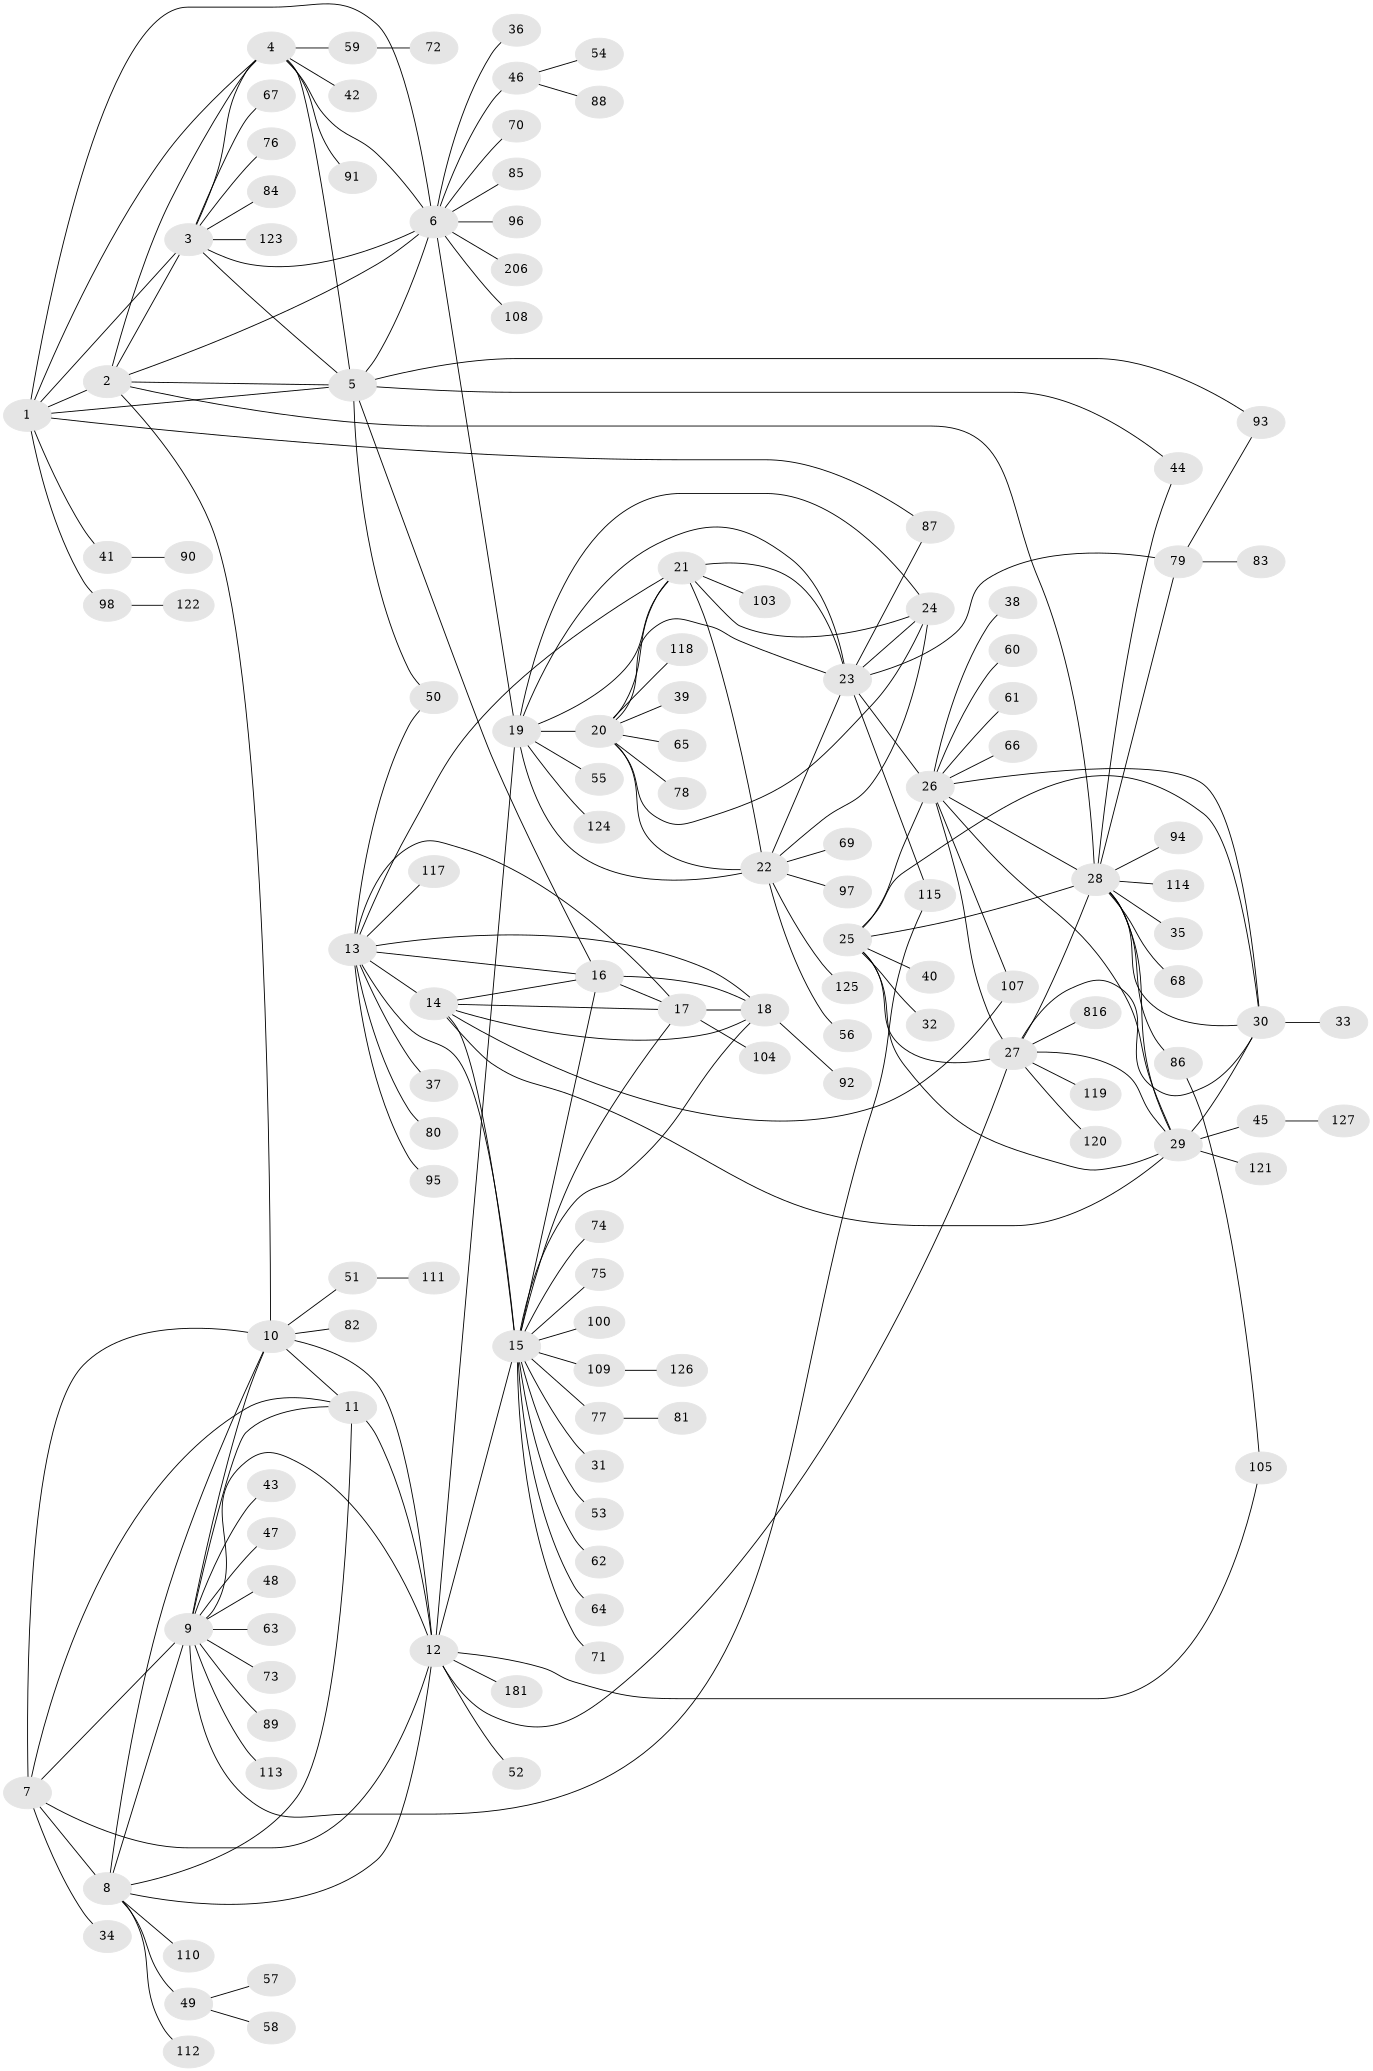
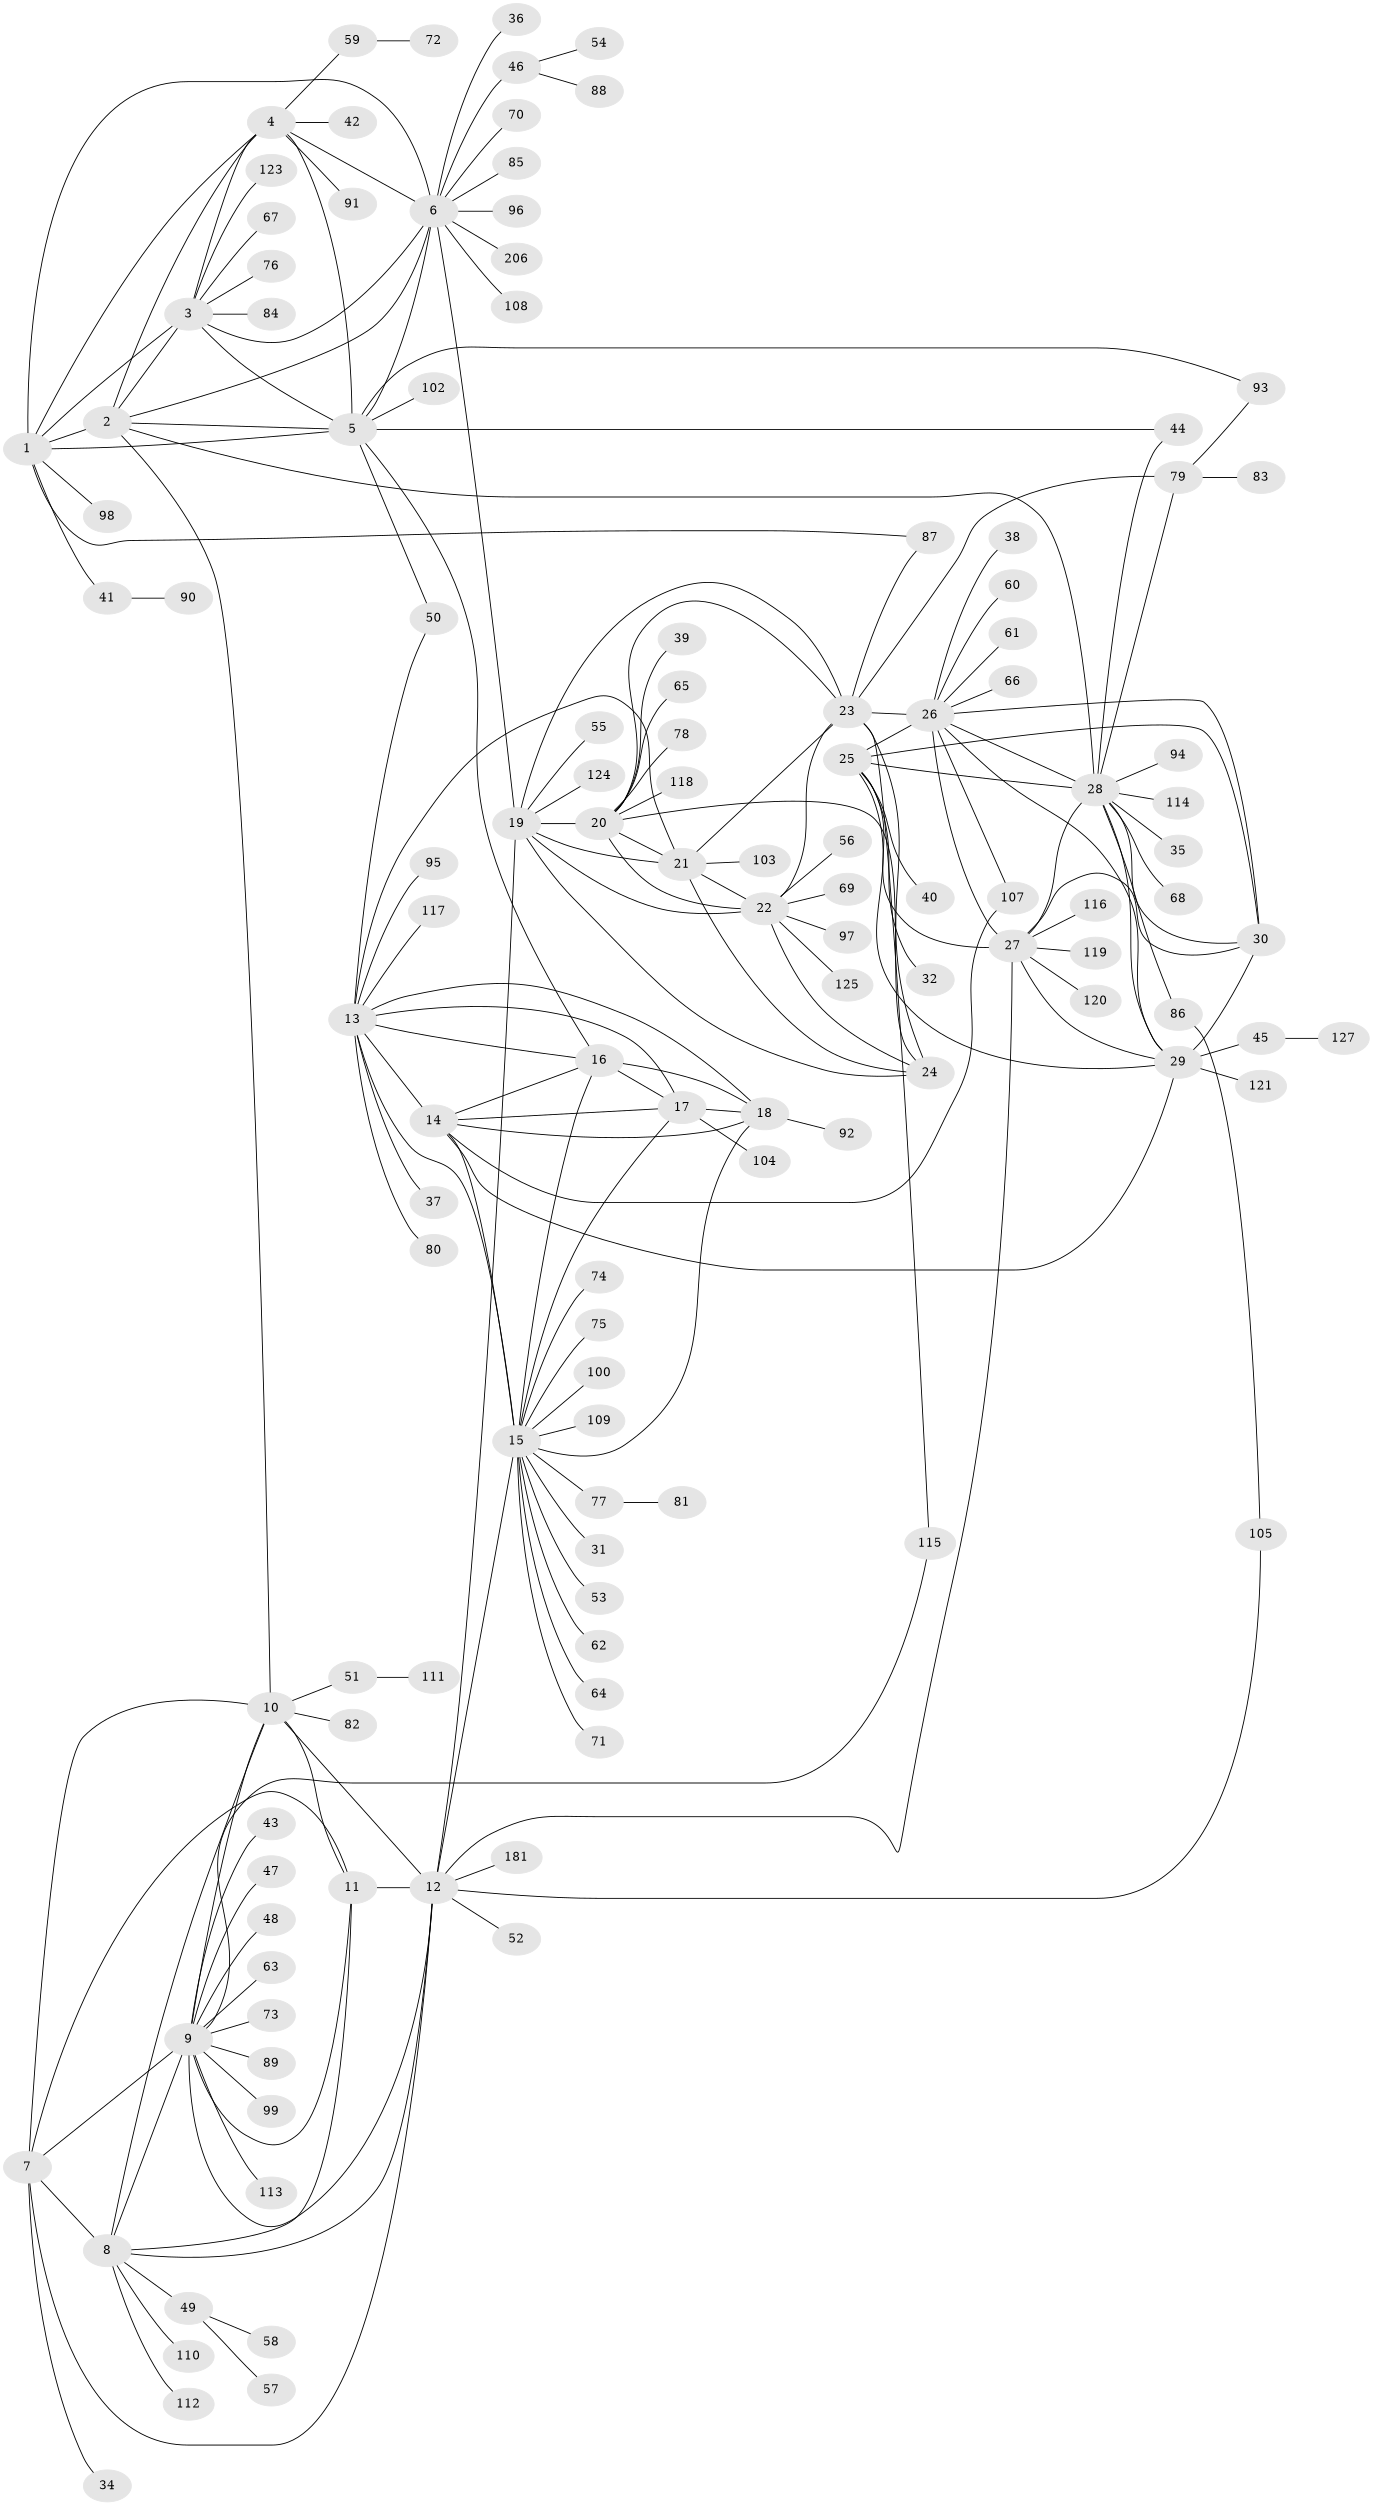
node "102": added
node "122": removed
node "816": label "816" -> "116"
node "33": removed
node "126": removed
node "99": added
